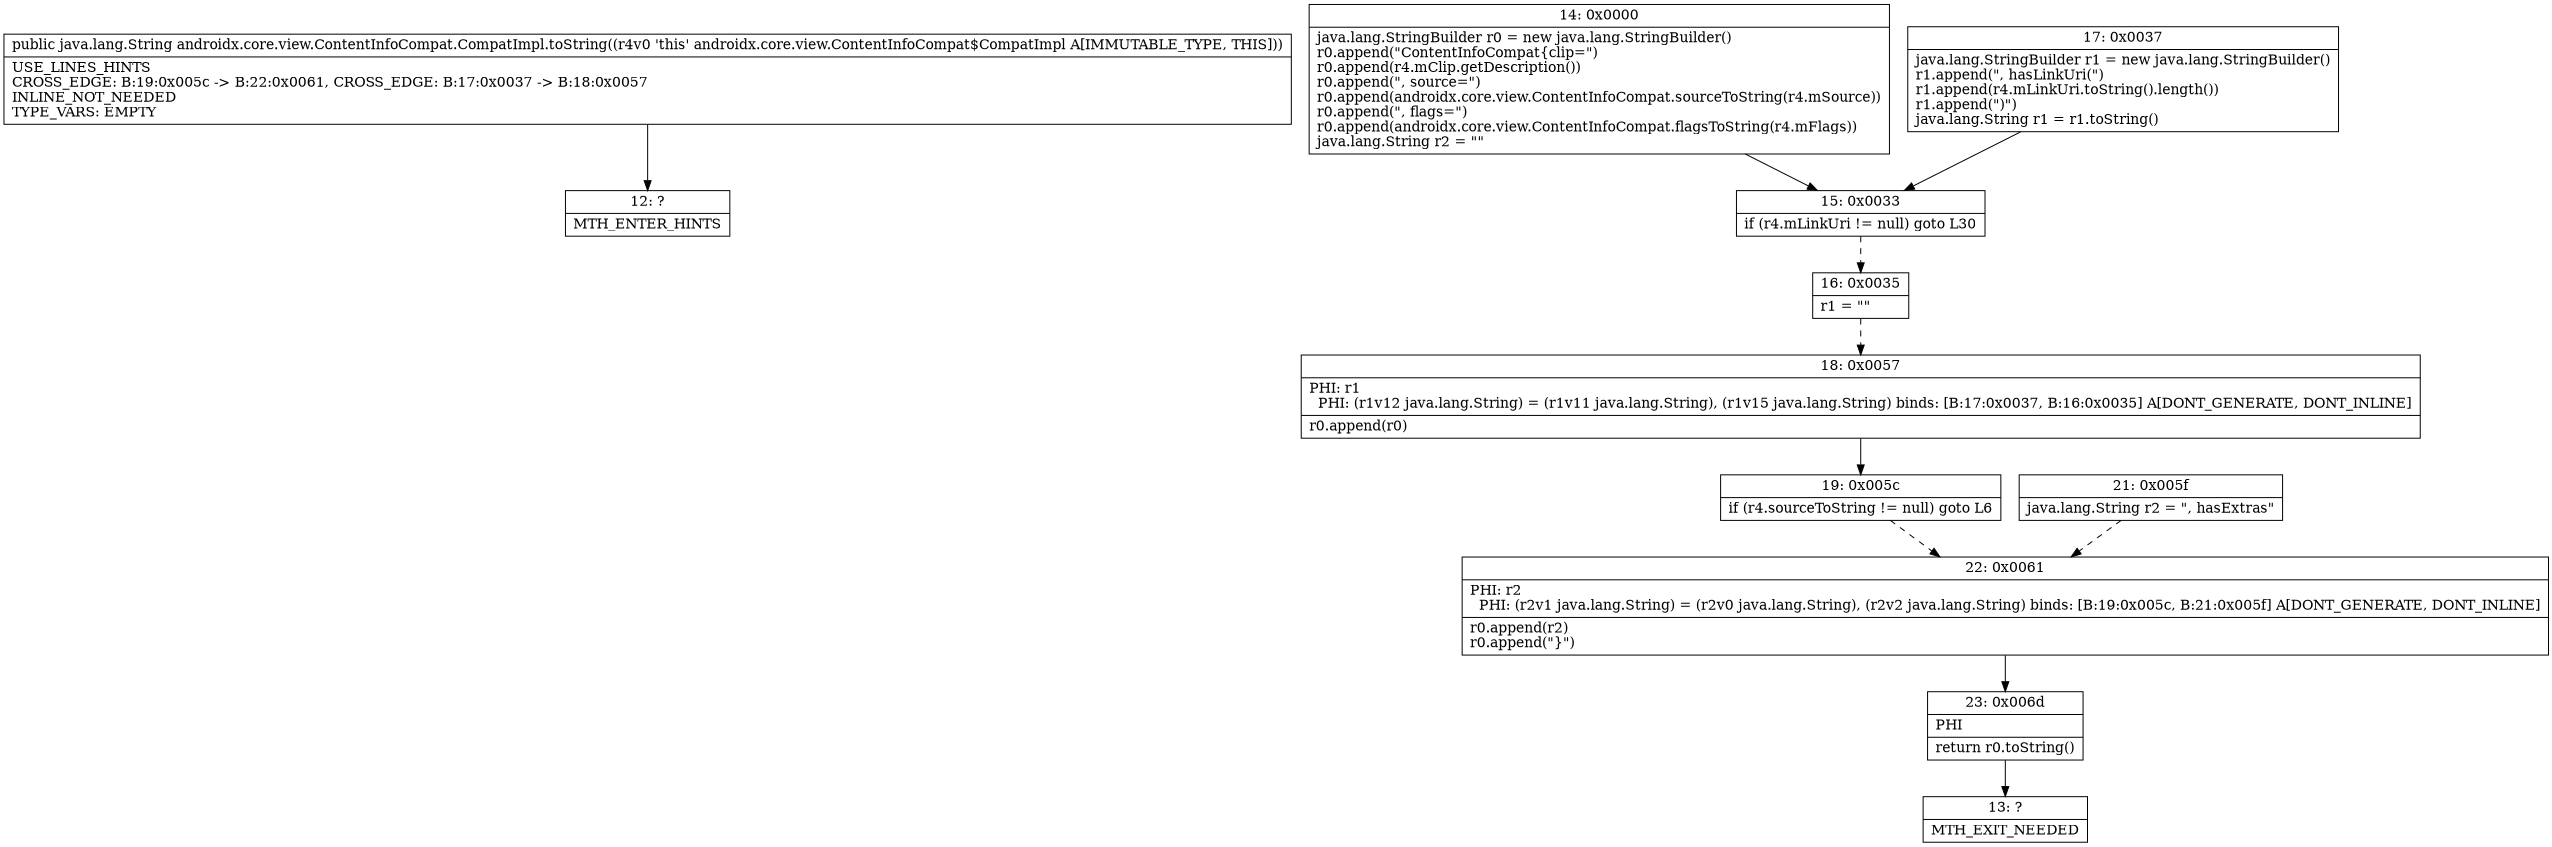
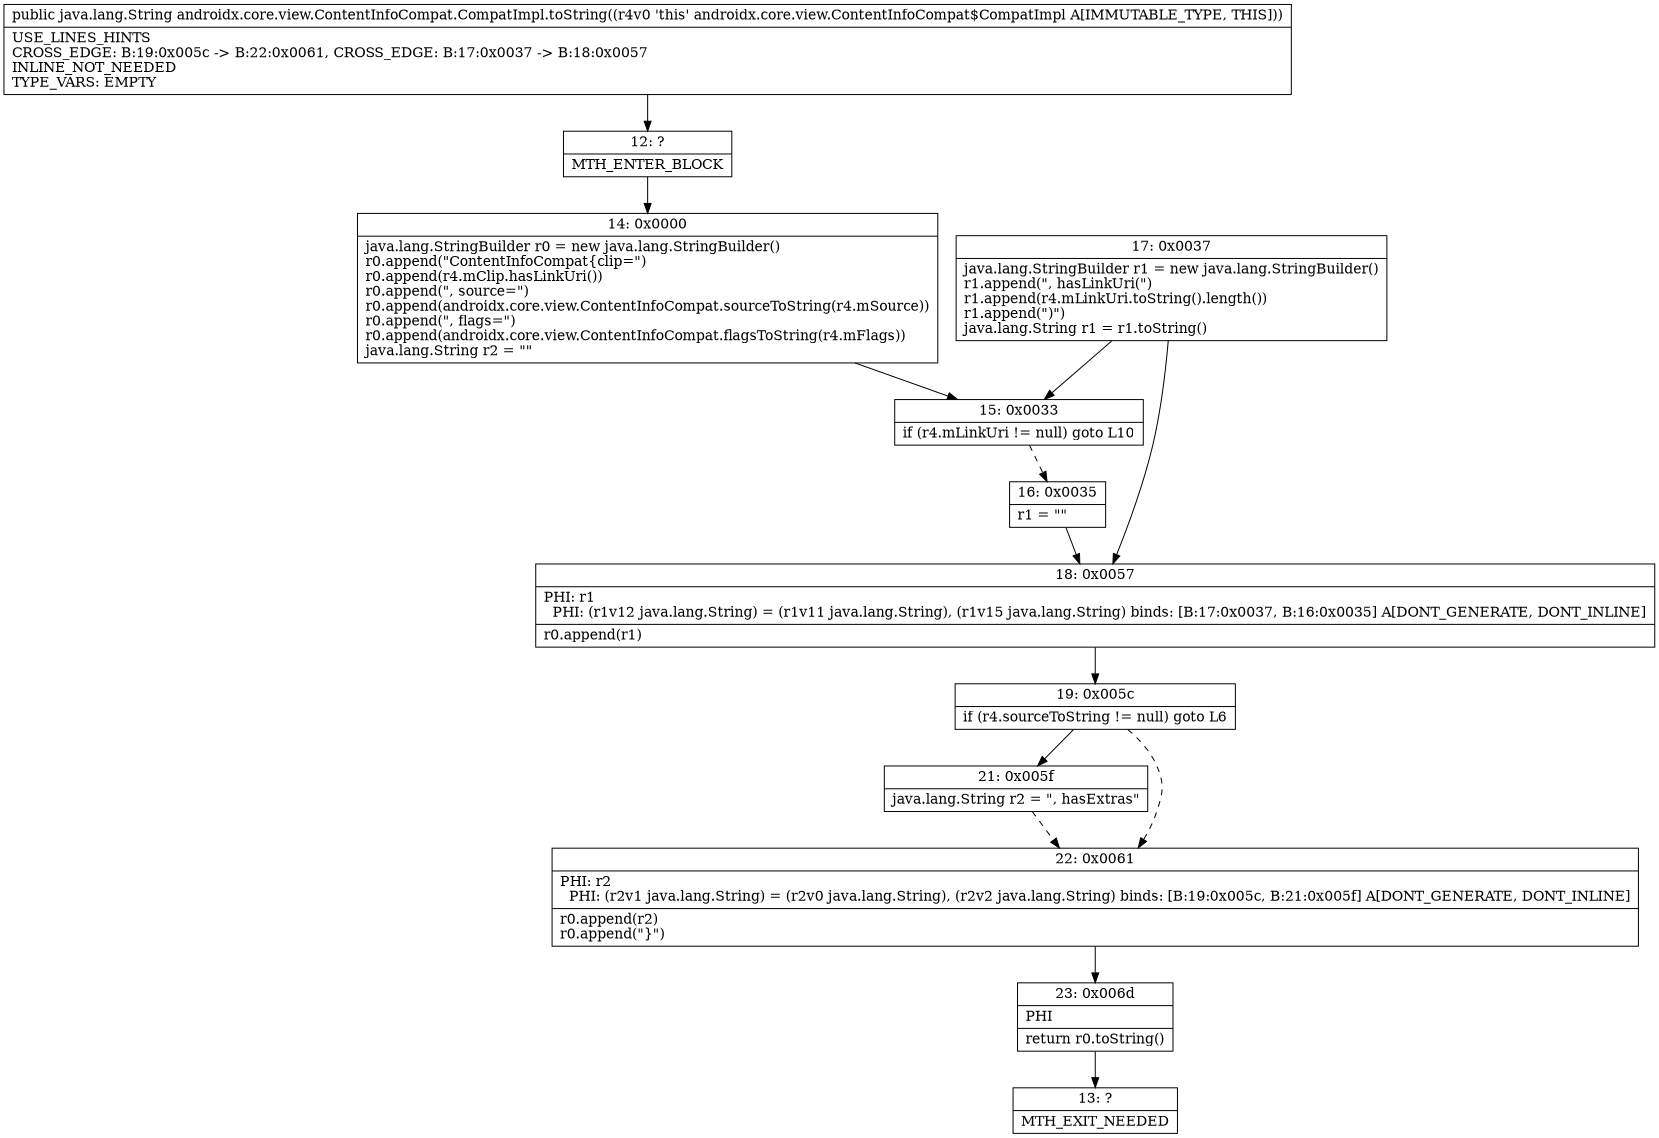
node "14: 0x0000": text "r0.append(r4.mClip.getDescription())" -> "r0.append(r4.mClip.hasLinkUri())"
edge "12: ?" -> "14: 0x0000": added
node "12: ?": text "MTH_ENTER_HINTS" -> "MTH_ENTER_BLOCK"
node "15: 0x0033": text "if (r4.mLinkUri != null) goto L30" -> "if (r4.mLinkUri != null) goto L10"
edge "16: 0x0035" -> "18: 0x0057": style dashed -> solid
node "18: 0x0057": text "r0.append(r0)" -> "r0.append(r1)"
edge "17: 0x0037" -> "18: 0x0057": added
edge "19: 0x005c" -> "21: 0x005f": added
